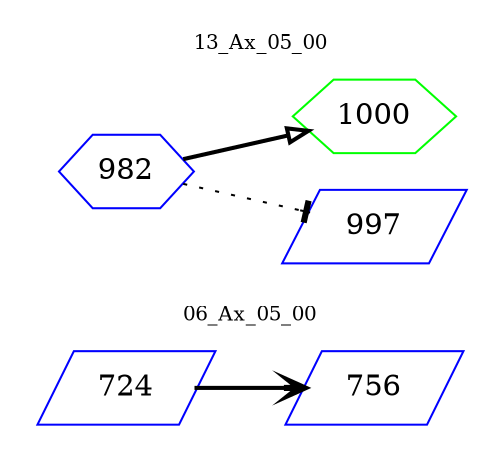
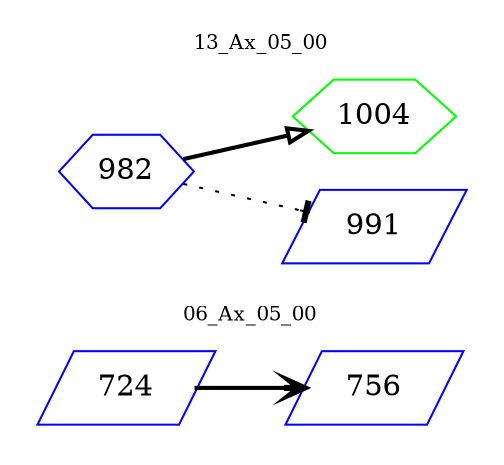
node "1000": label "1000" -> "1004"
node "997": label "997" -> "991"
